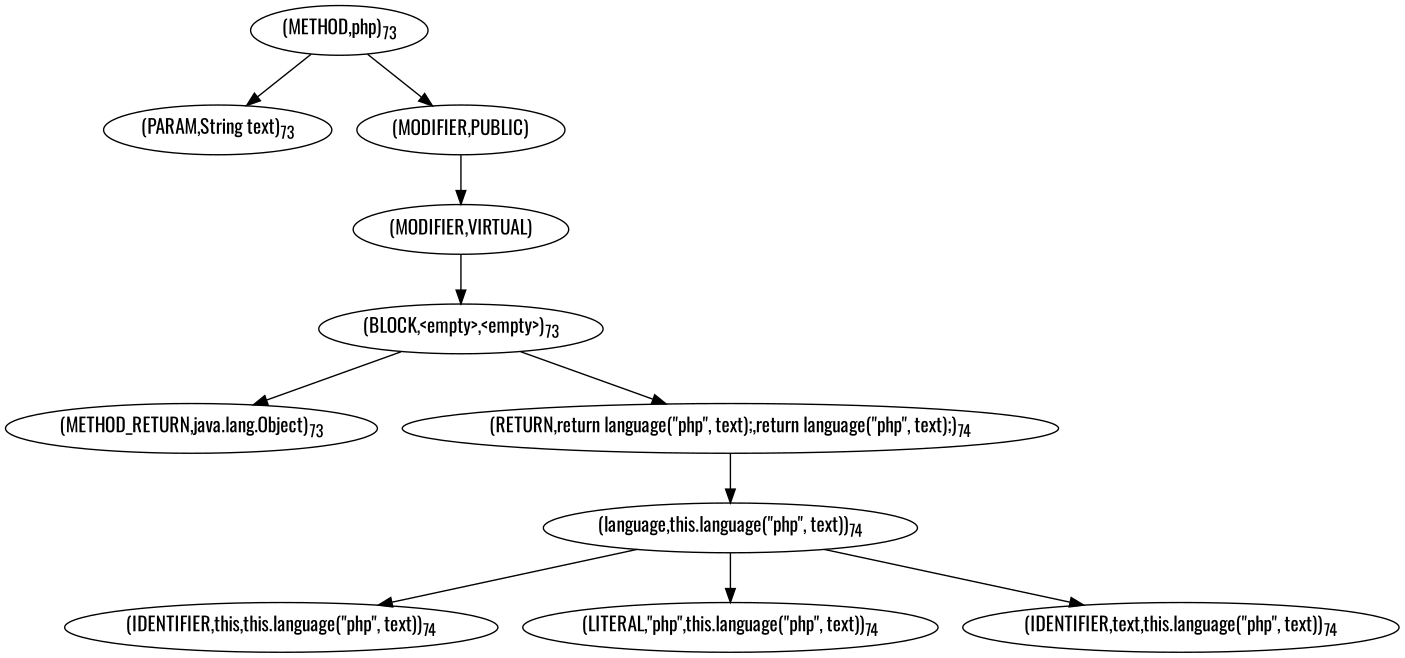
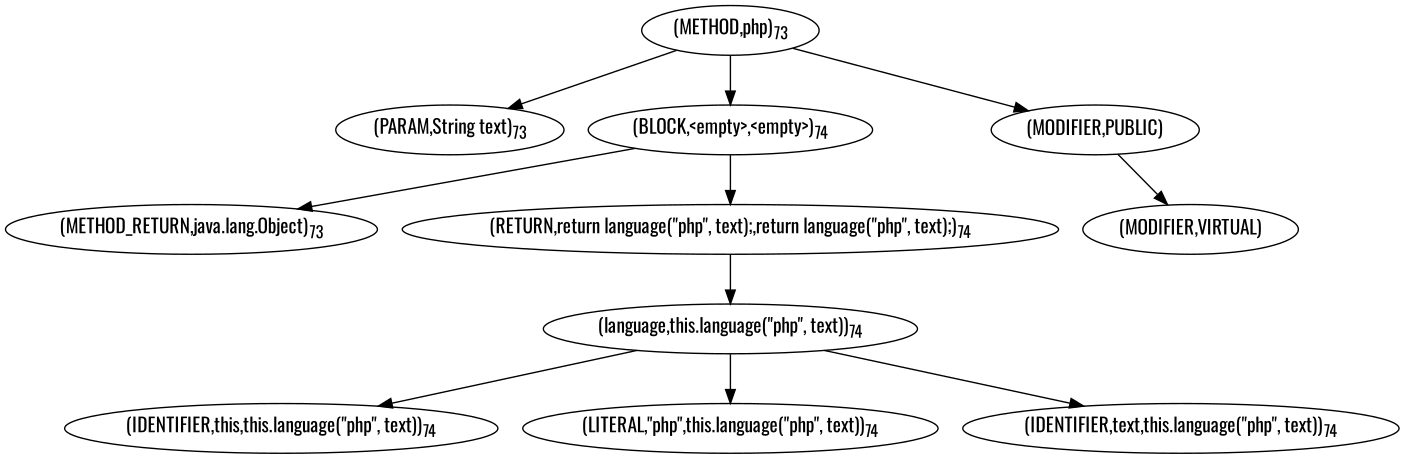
edge "(MODIFIER,VIRTUAL)" -> "(BLOCK,<empty>,<empty>)": now "(METHOD,php)" -> "(BLOCK,<empty>,<empty>)"
node "(BLOCK,<empty>,<empty>)": text "73" -> "74"
